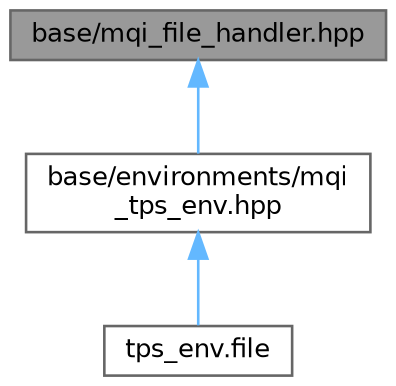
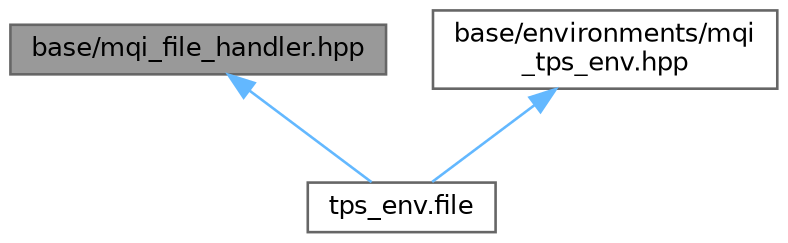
edge "base/environments/mqi _tps_env.hpp" -> "base/mqi_file_handler.hpp": now "tps_env.file" -> "base/mqi_file_handler.hpp"
